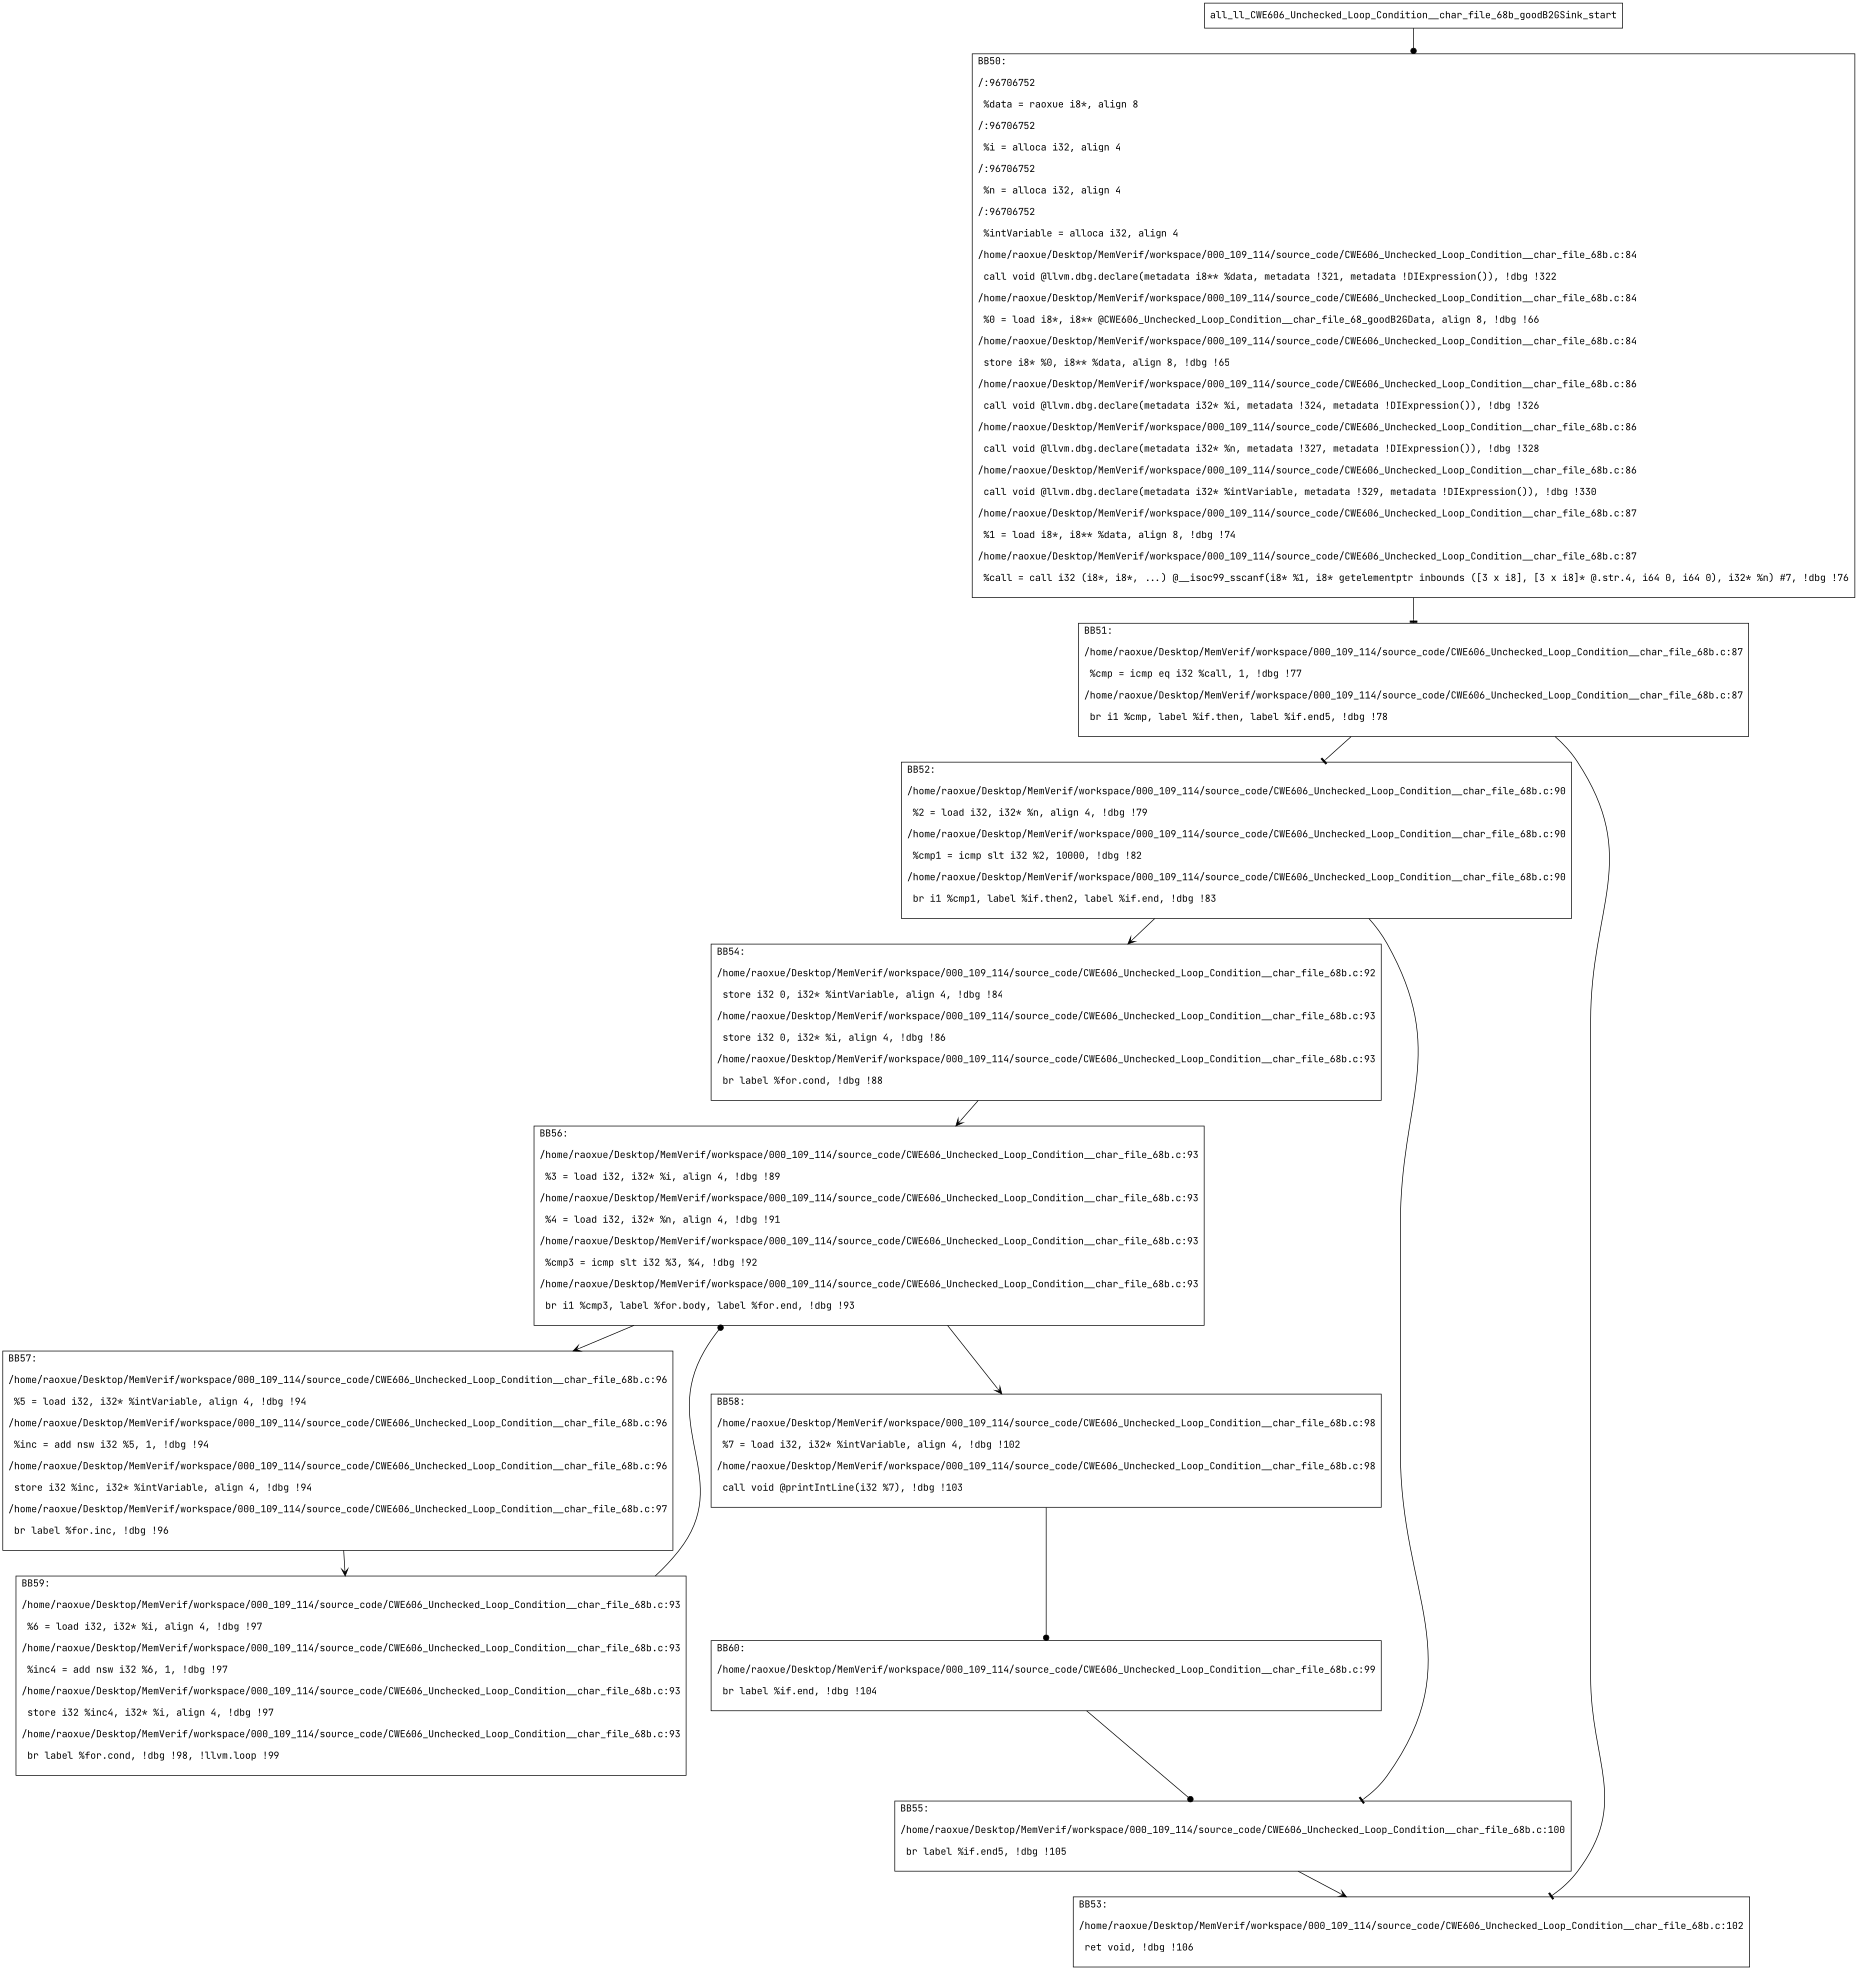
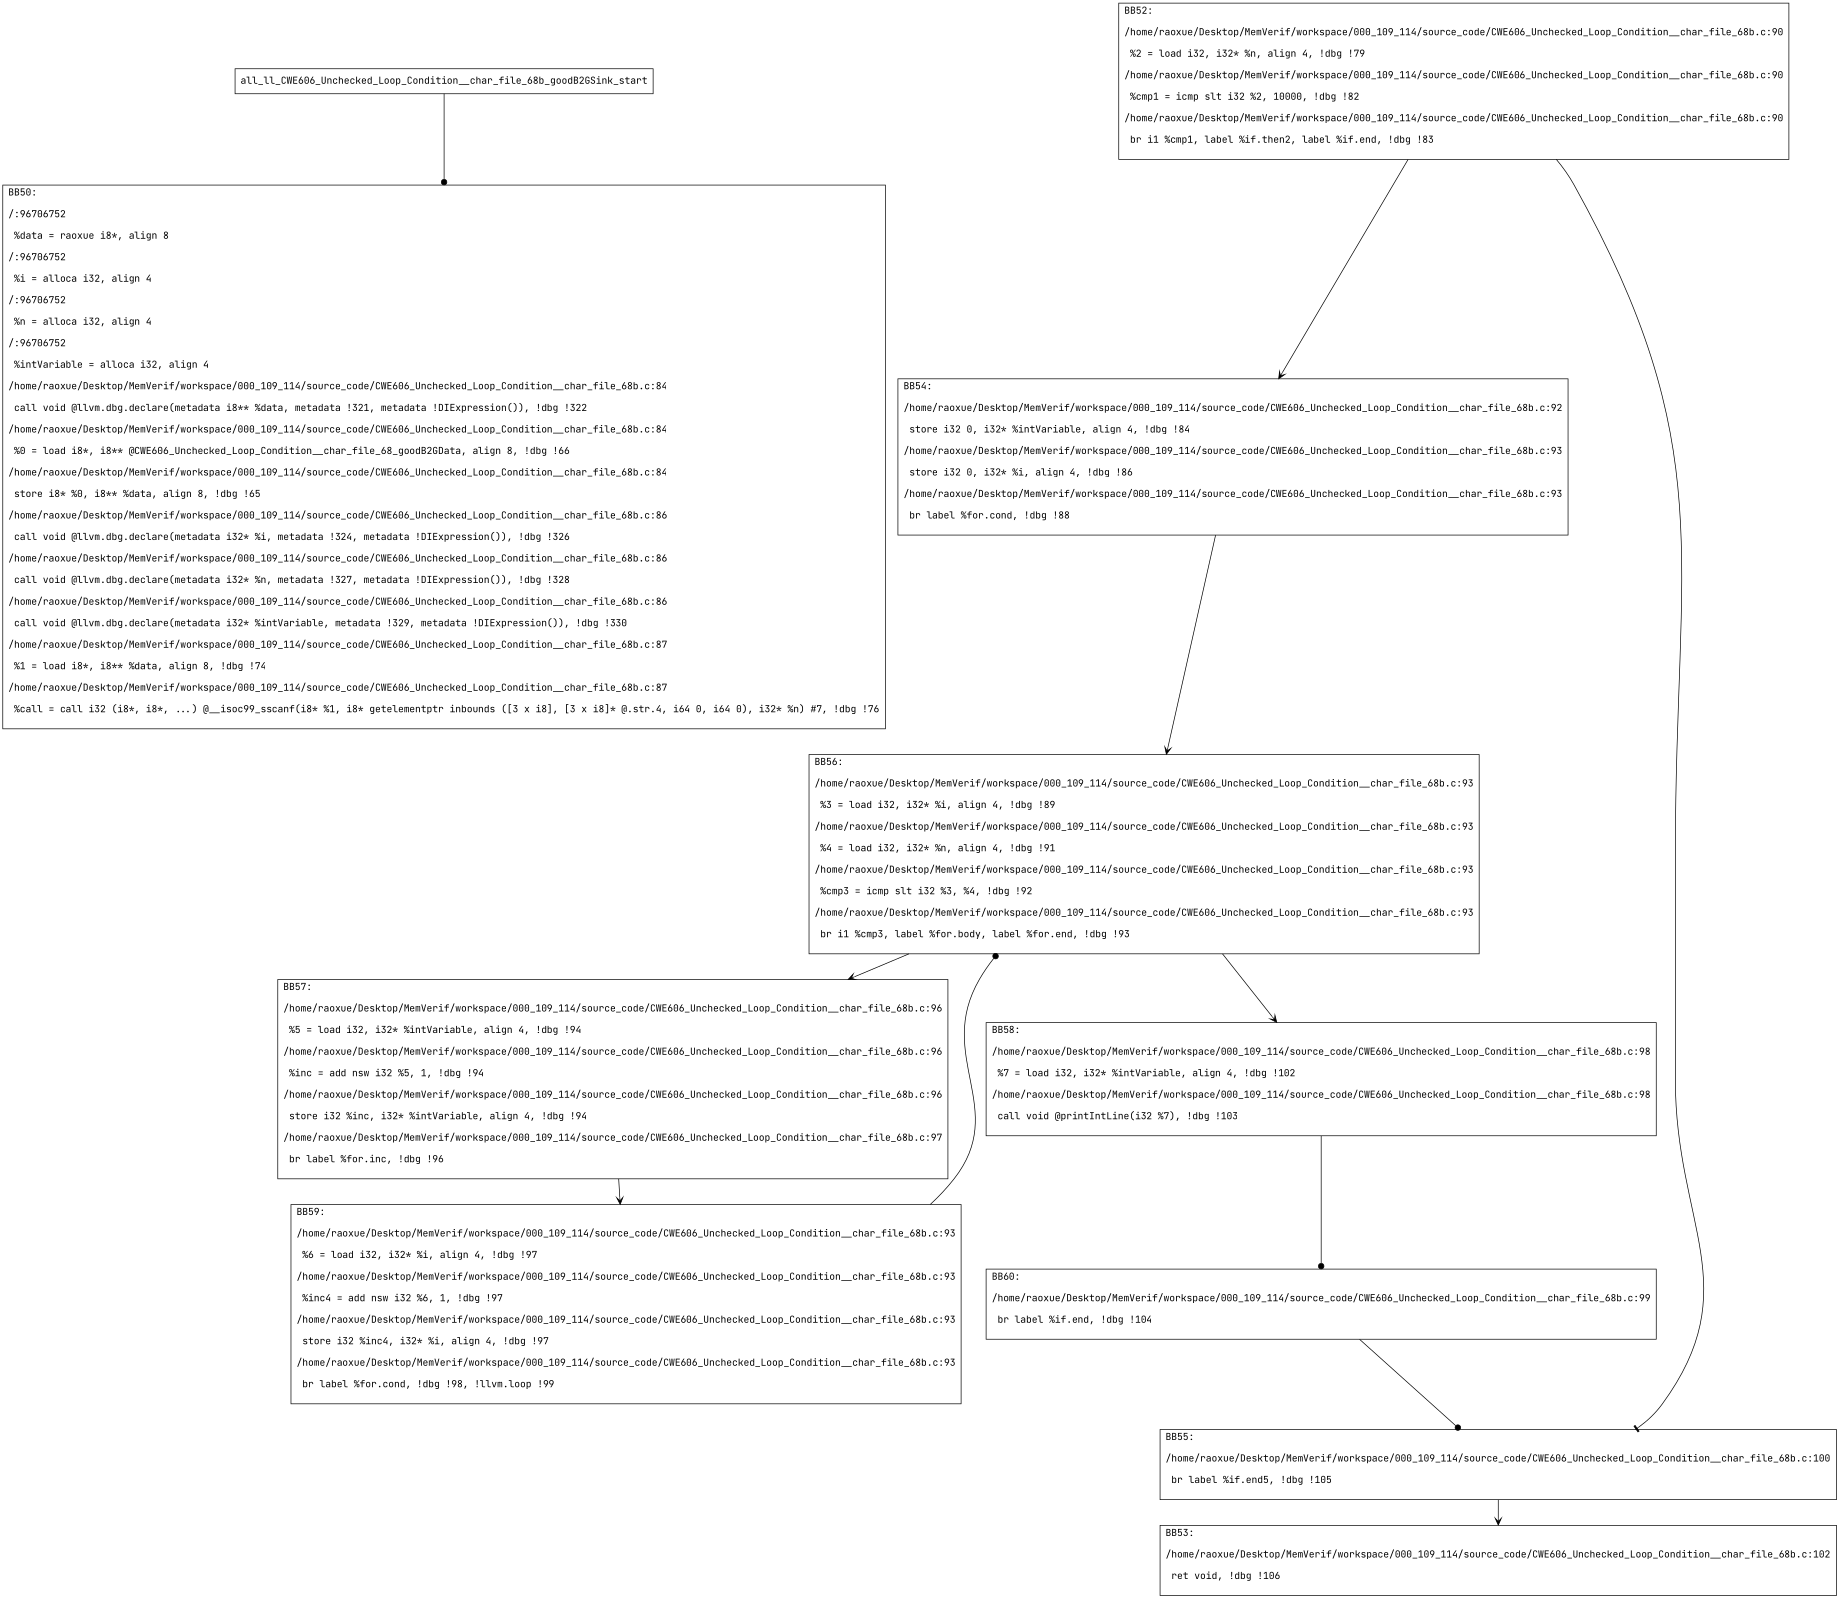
node "BB51:": removed
